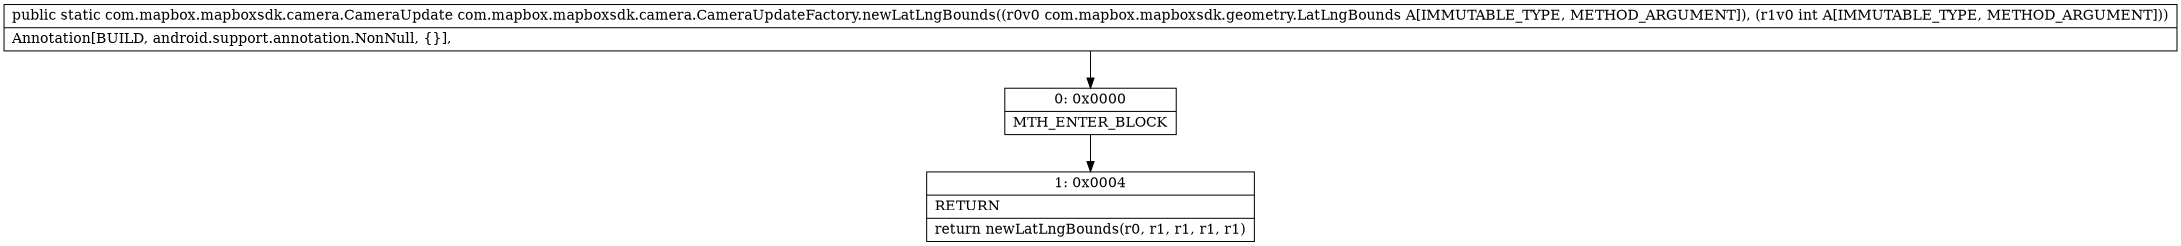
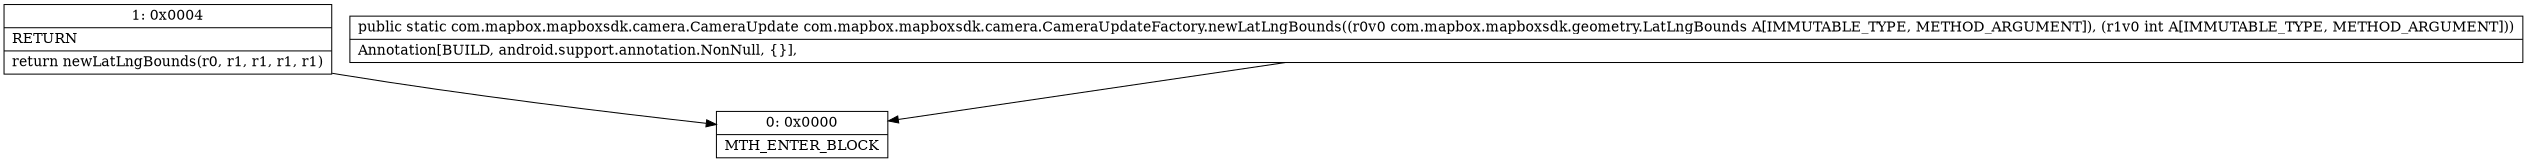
edge "0: 0x0000" -> "1: 0x0004": reversed
